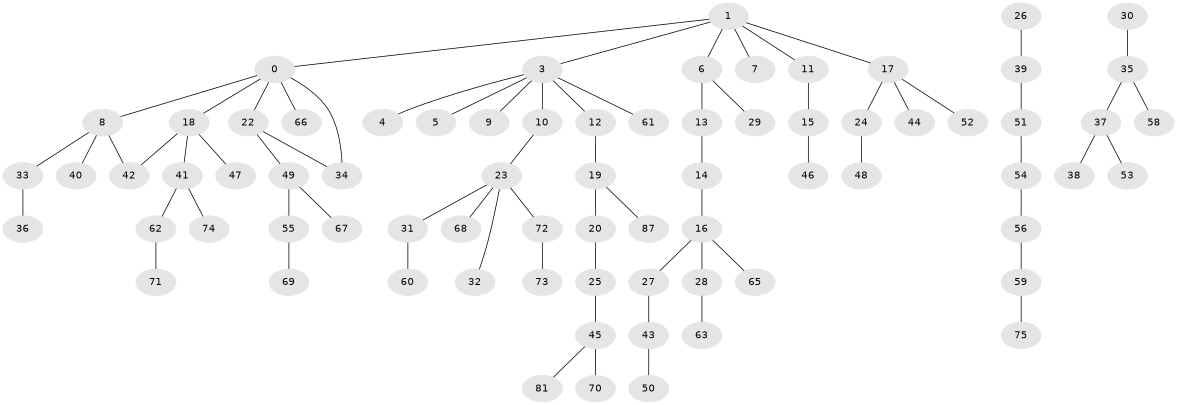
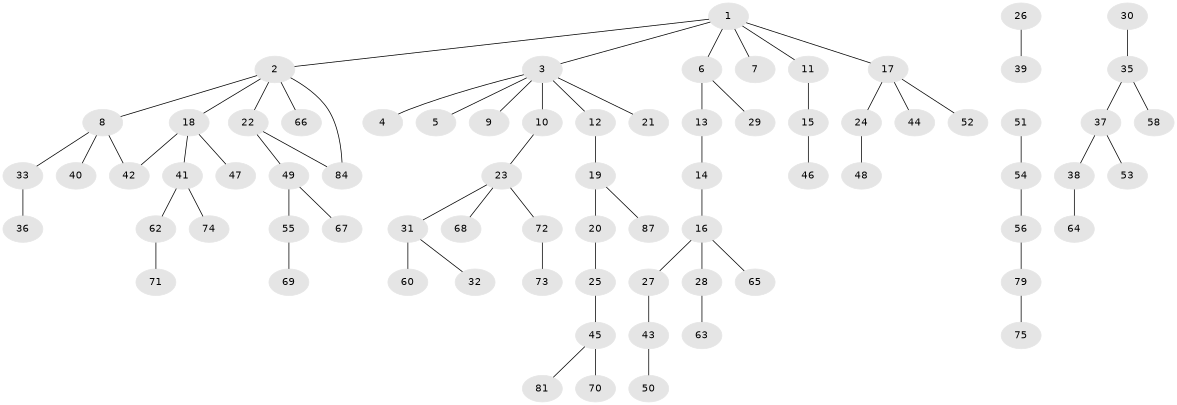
node "0": label "0" -> "2"
edge "39" -- "51": removed
node "61": label "61" -> "21"
node "34": label "34" -> "84"
node "64": added
edge "23" -- "32": now "31" -- "32"
node "59": label "59" -> "79"
